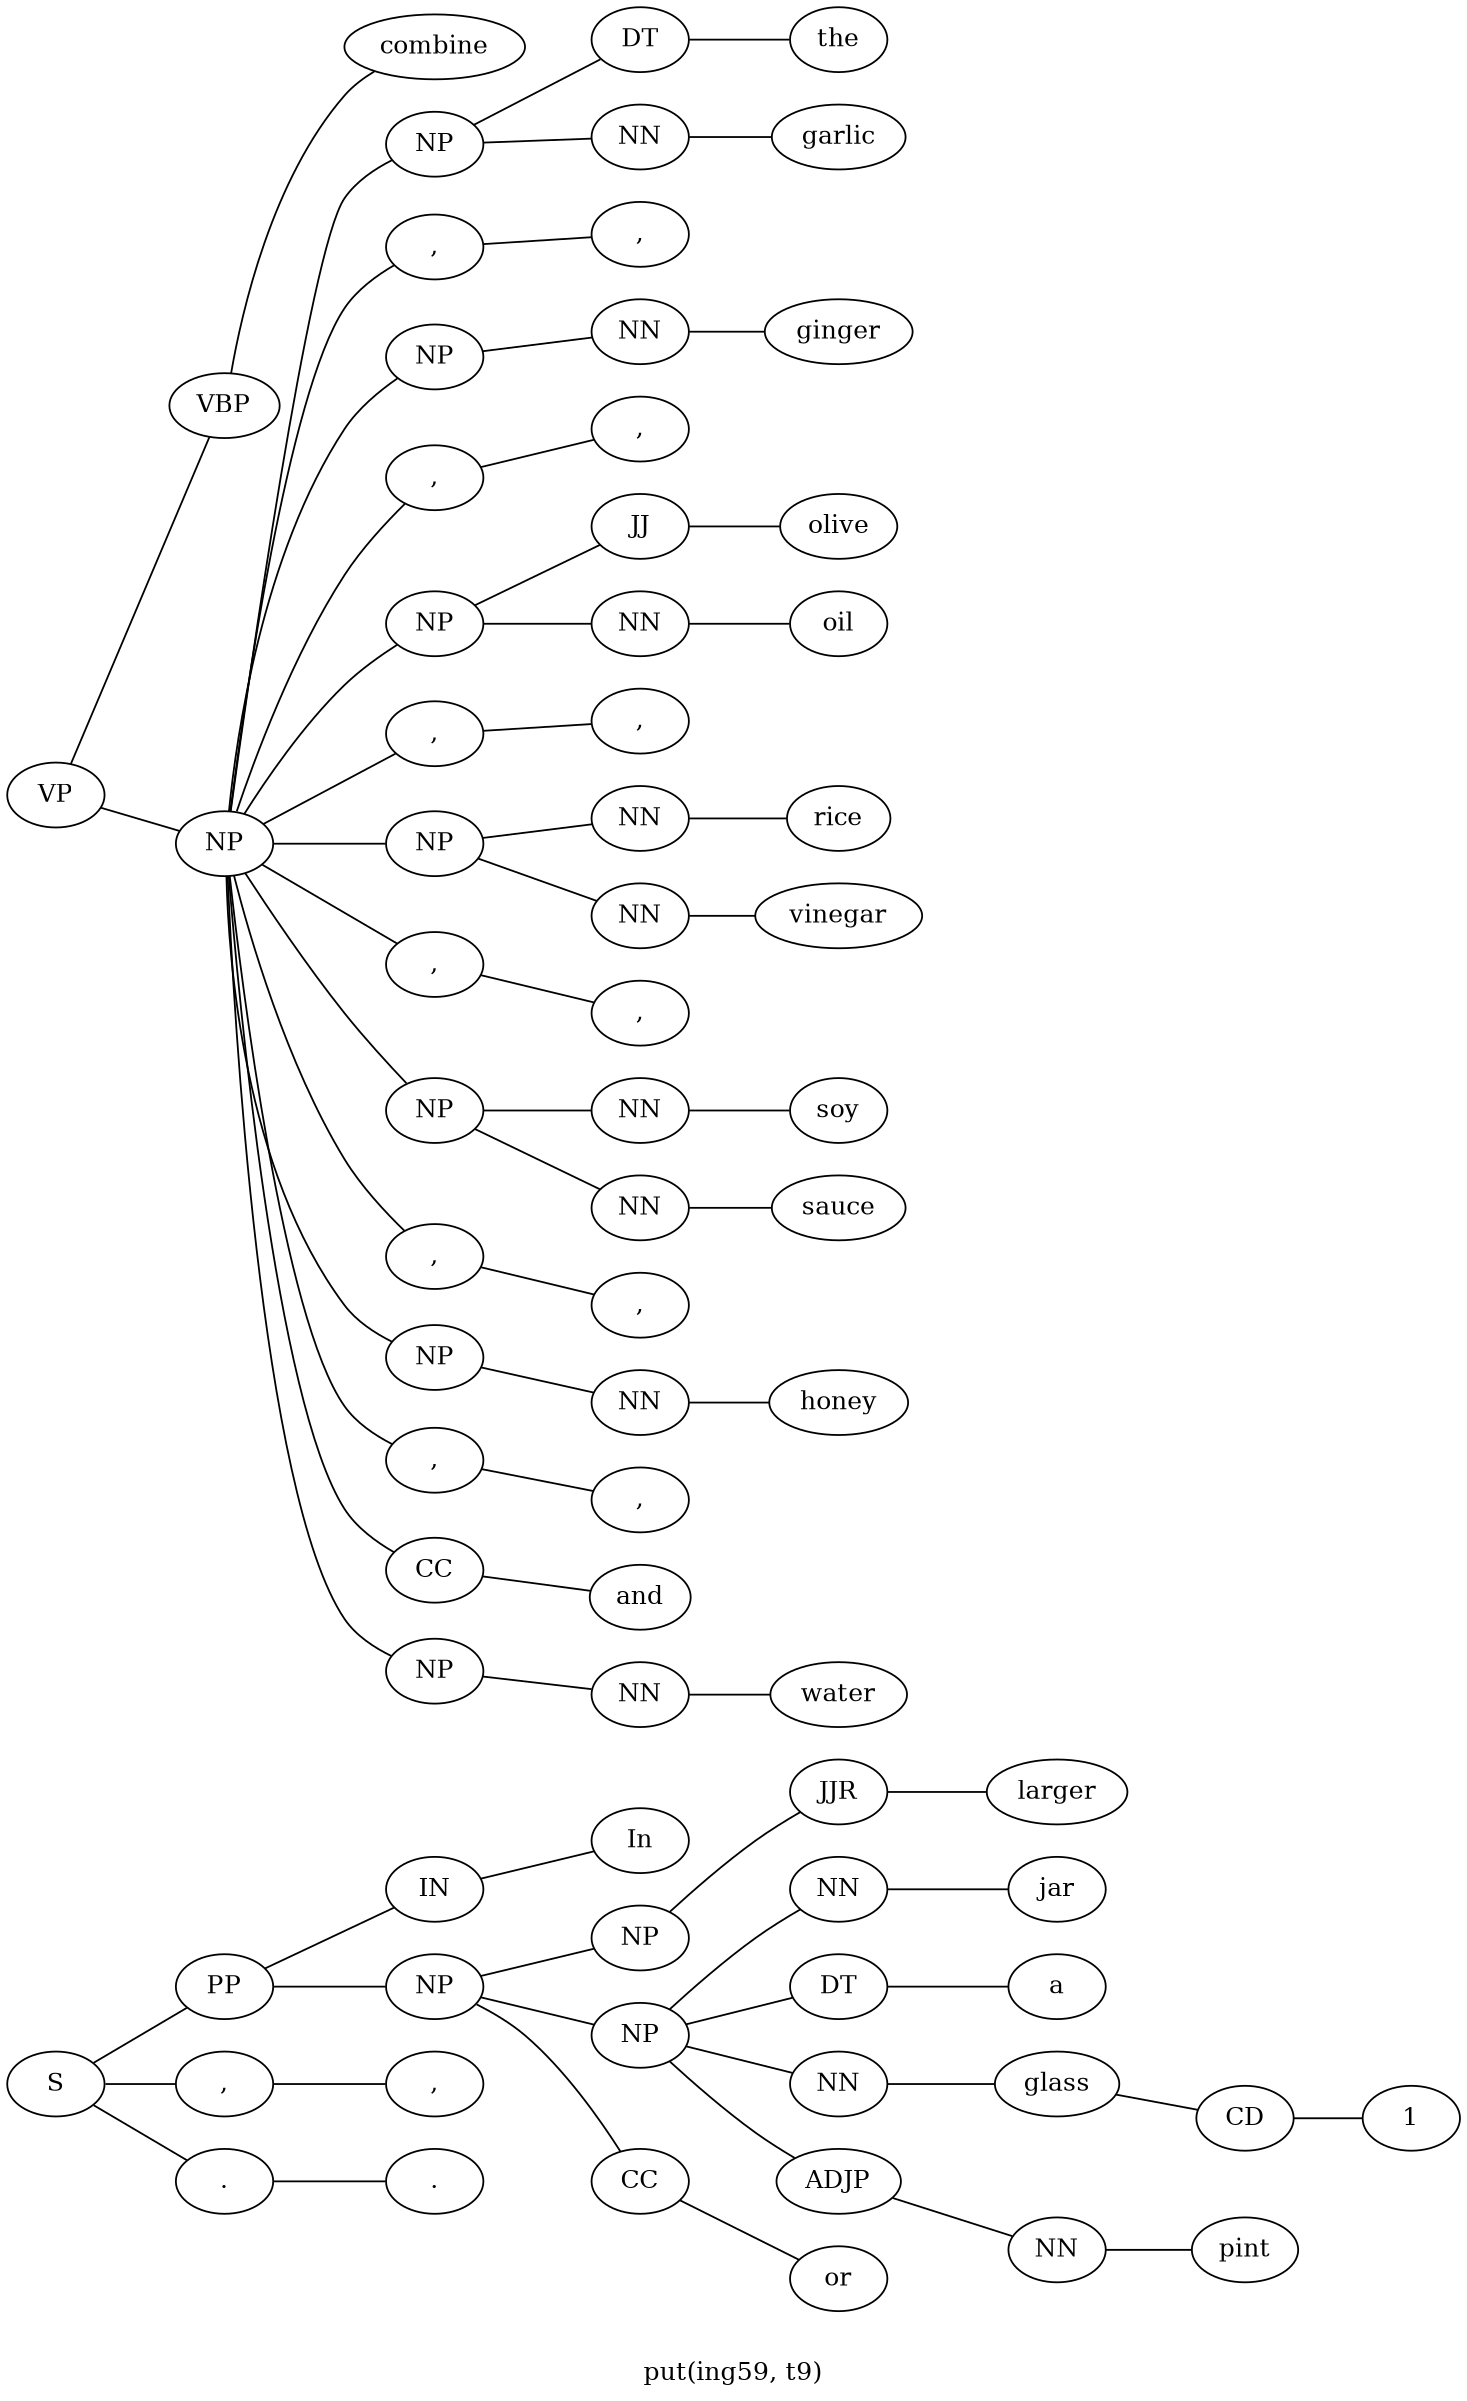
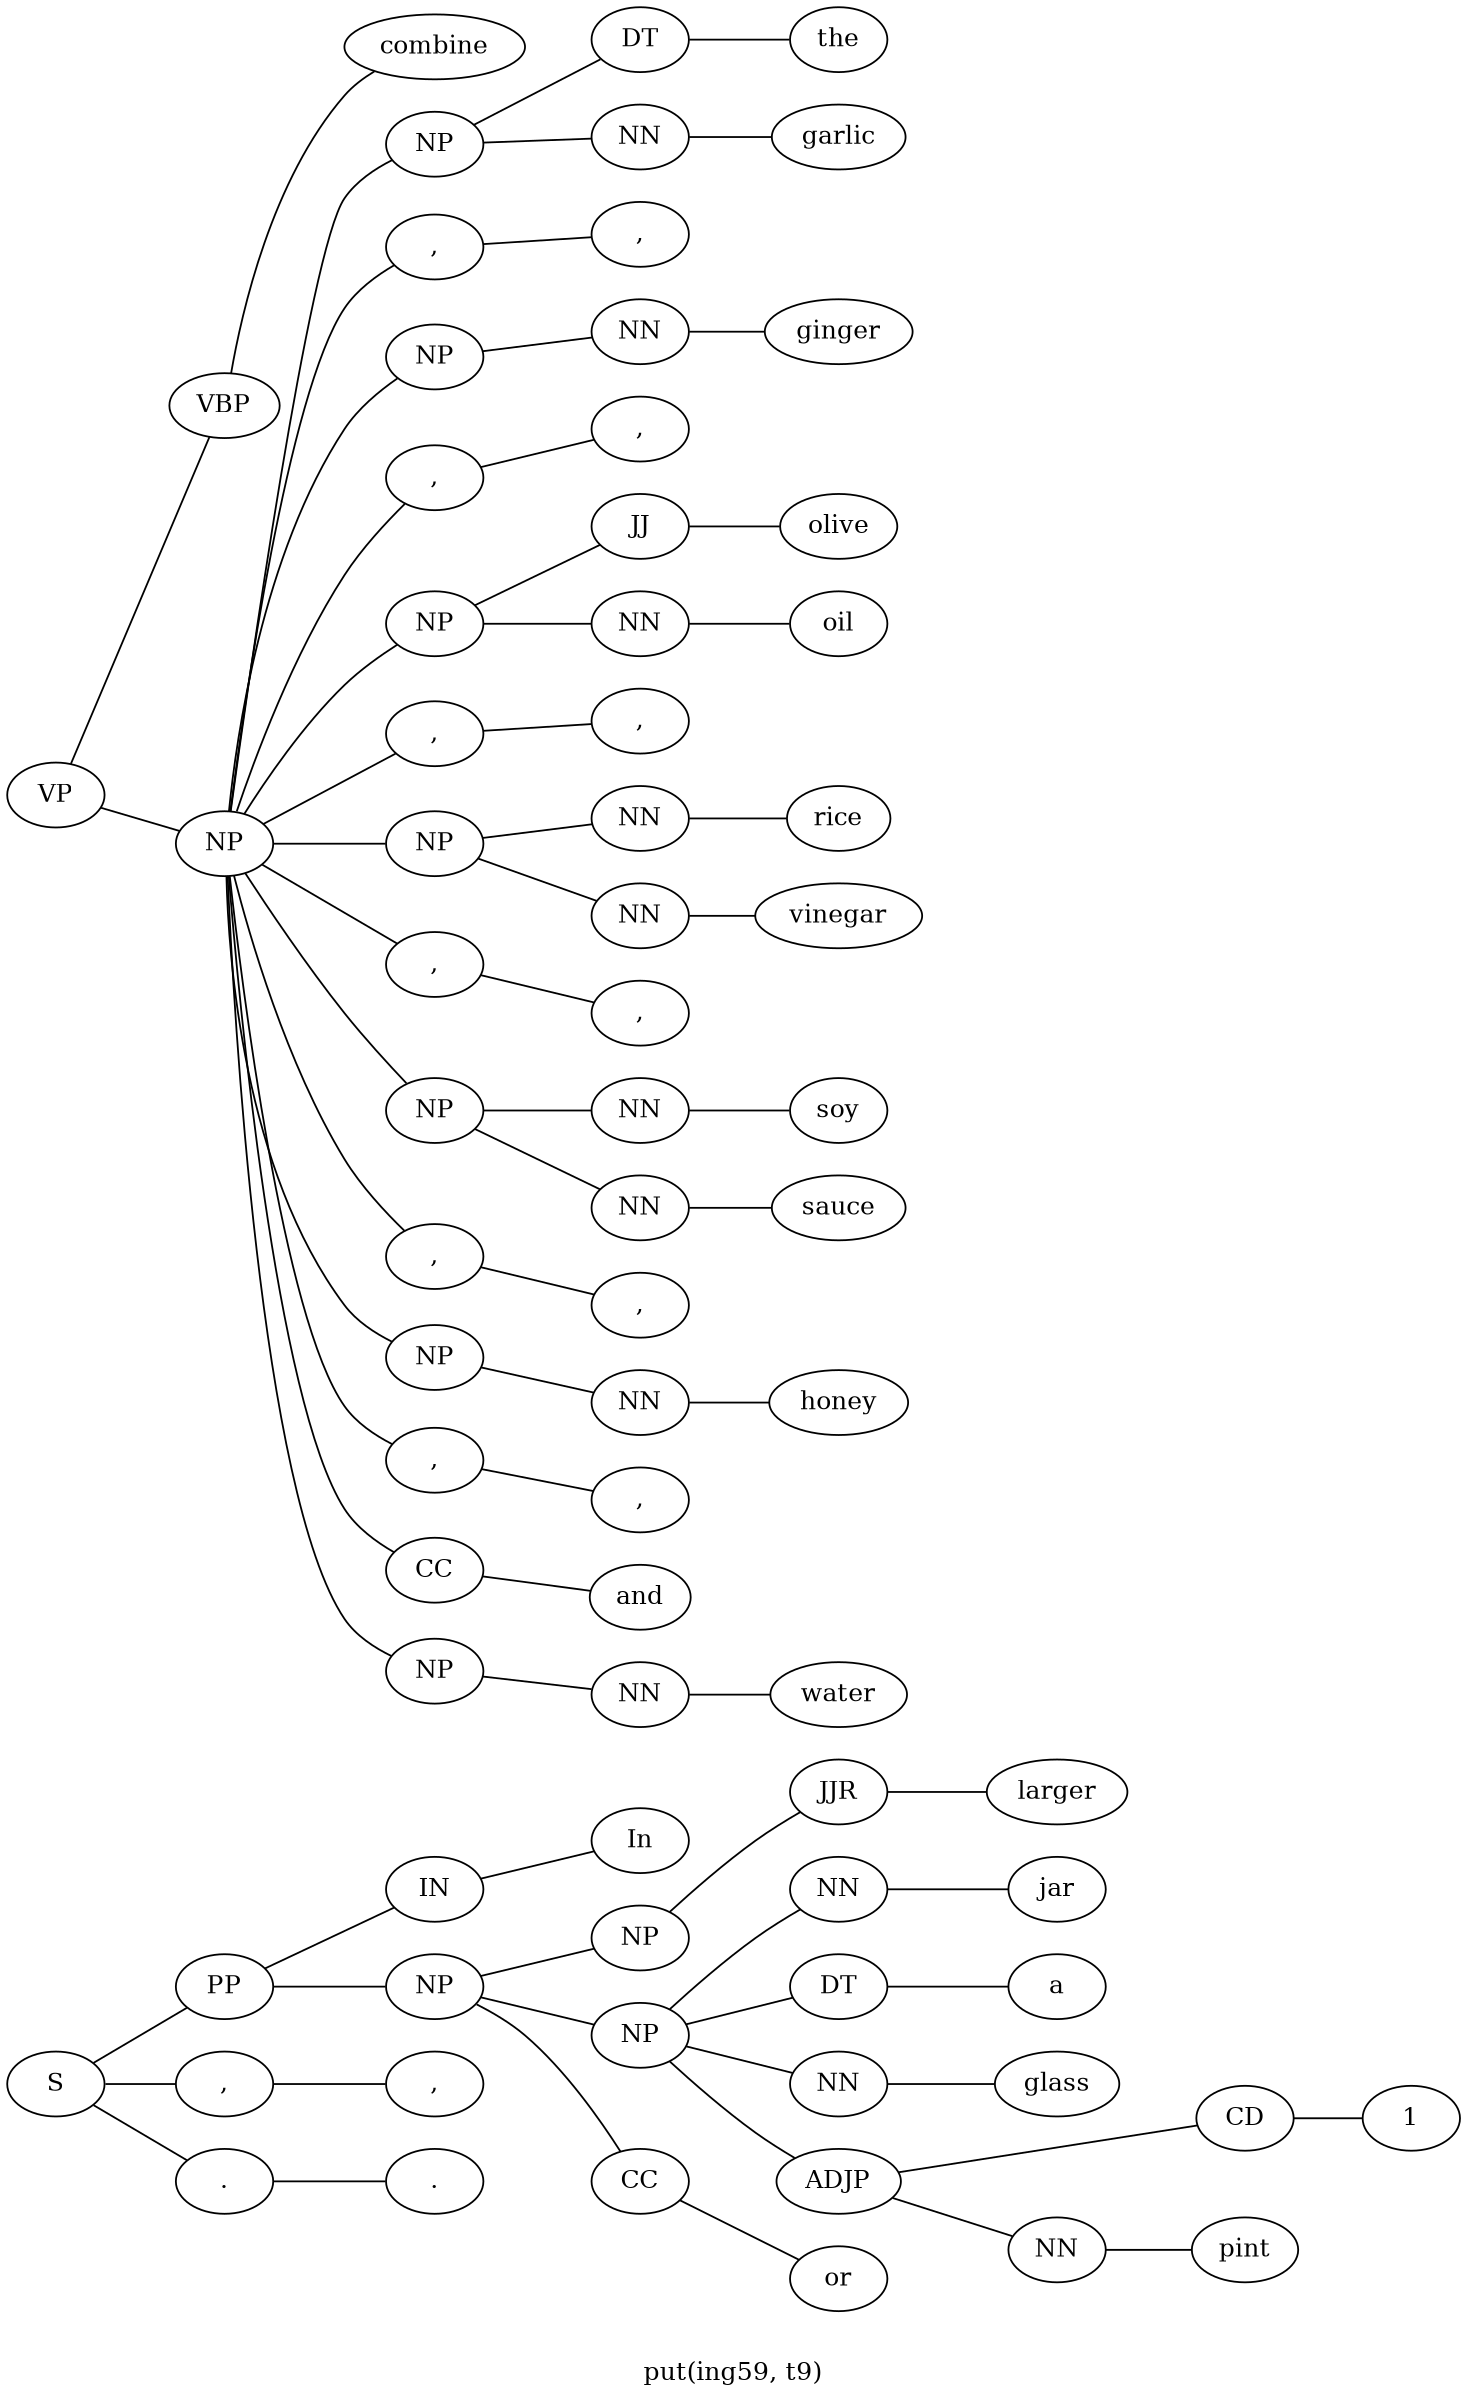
edge "glass" -- "CD": now "ADJP" -- "CD"
